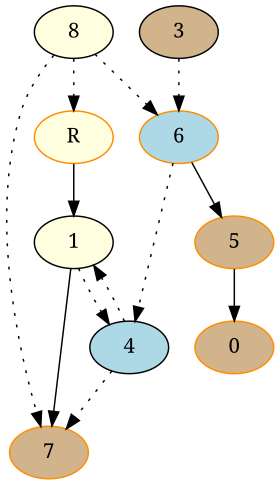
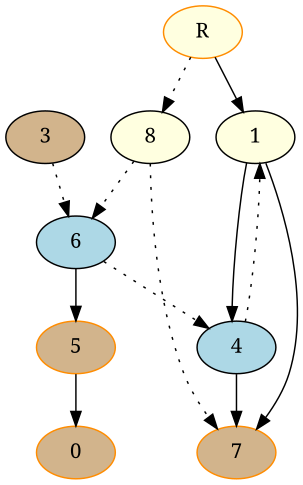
edge "8" -> "R": reversed
node "6": color darkorange -> black
edge "1" -> "4": style dotted -> solid
edge "4" -> "7": style dotted -> solid
